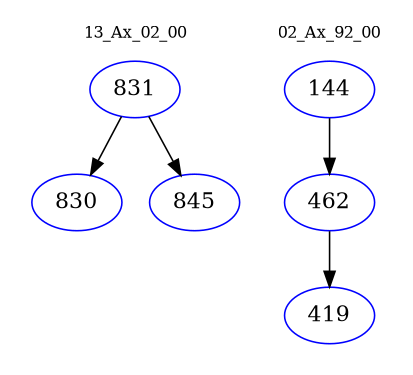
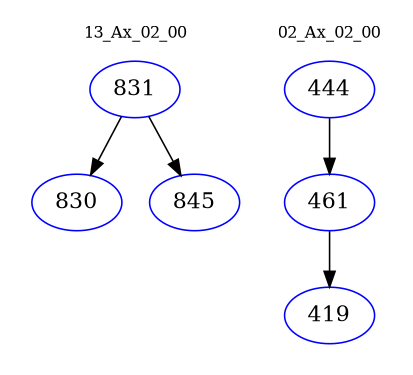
cluster "02_Ax_92_00": label "02_Ax_92_00" -> "02_Ax_02_00"
node "144": label "144" -> "444"
node "462": label "462" -> "461"
